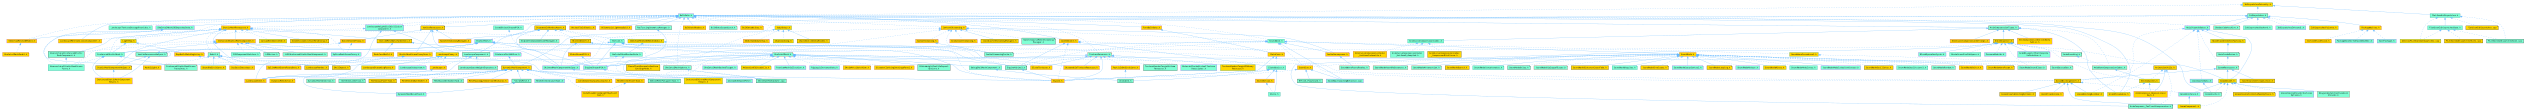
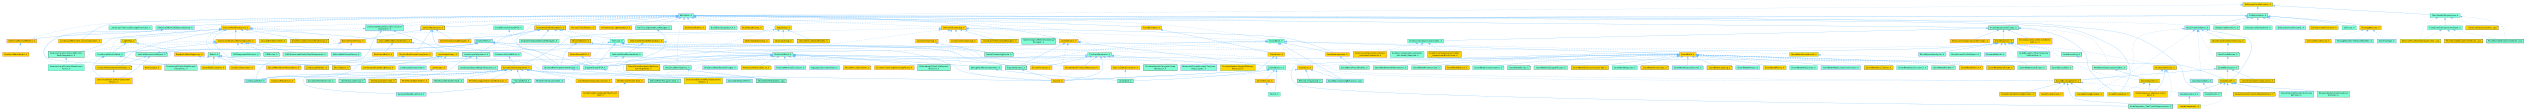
node "IoStore.h": added
node "LandscapeEdit.h": fillcolor gold -> aquamarine
